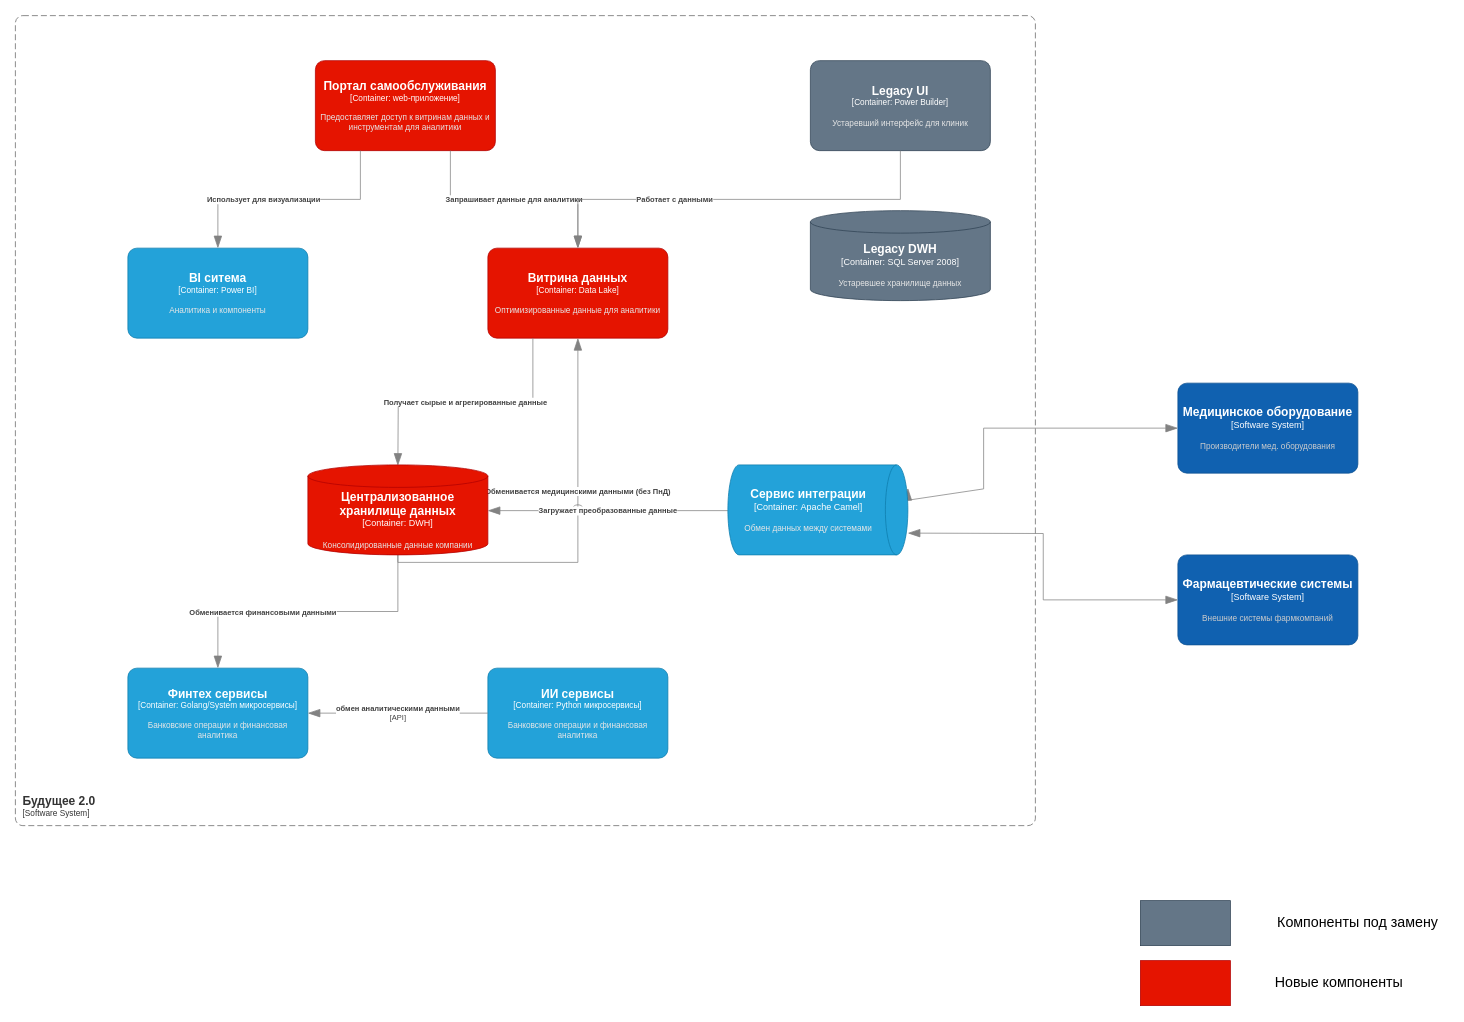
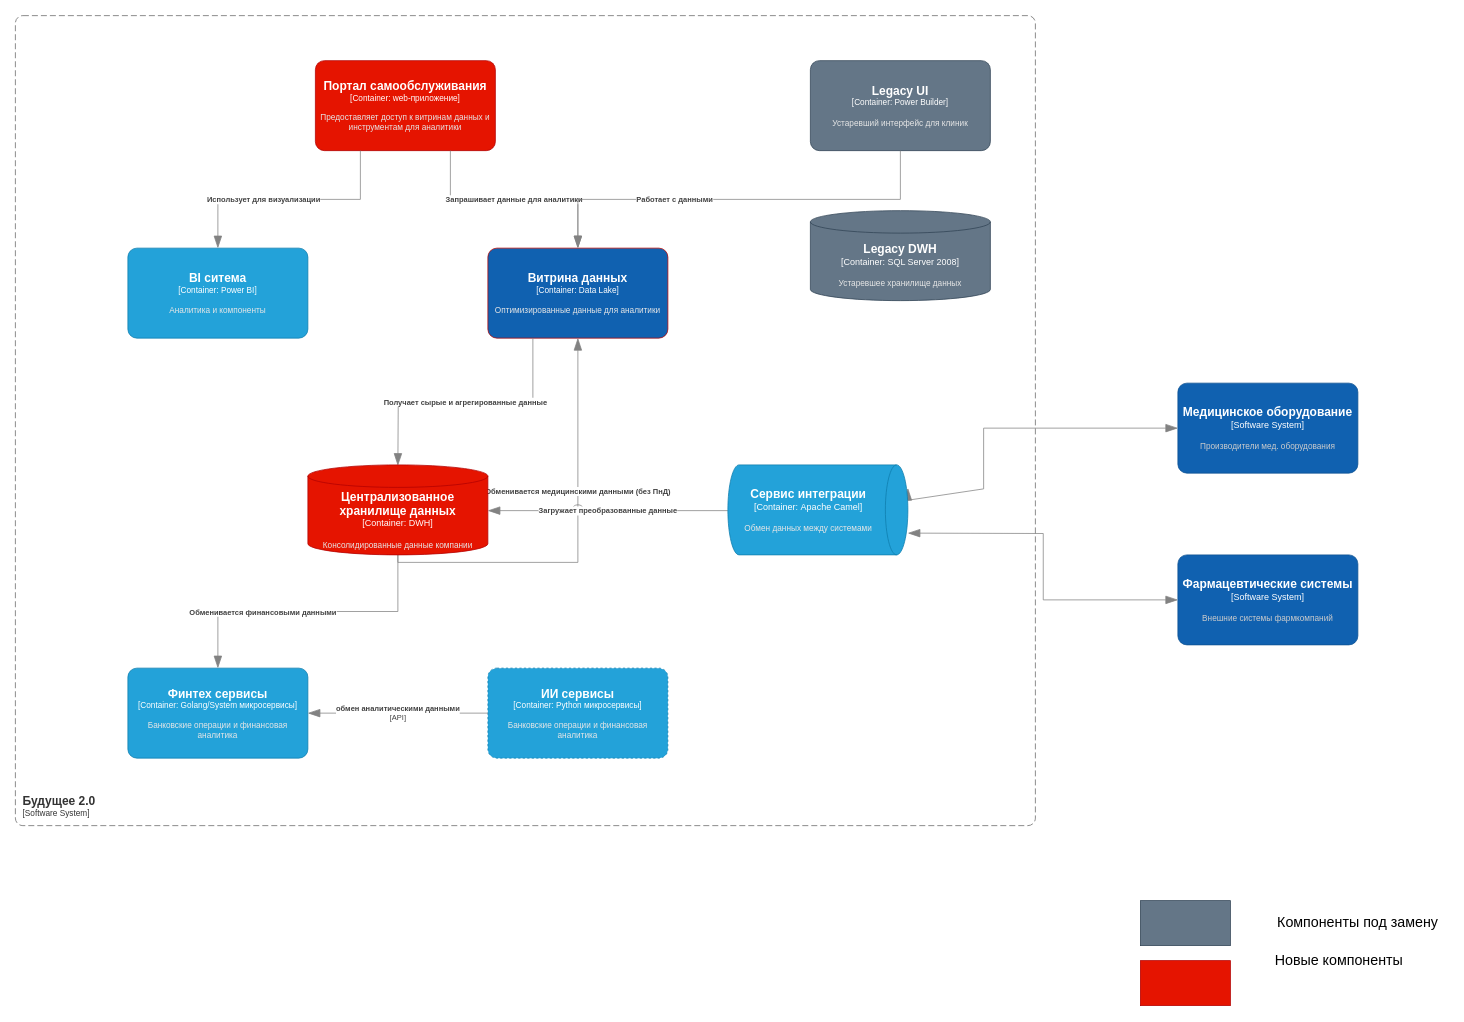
node "Витрина данных [Container: Data Lake] Оптимизированные данные для аналитики": fillcolor #e51400 -> #1061b0
node "ИИ сервисы [Container: Python микросервисы] Банковские операции и финансовая аналитика": style solid -> dashed
node "Новые компоненты": moved (1339, 983) -> (1339, 960)
